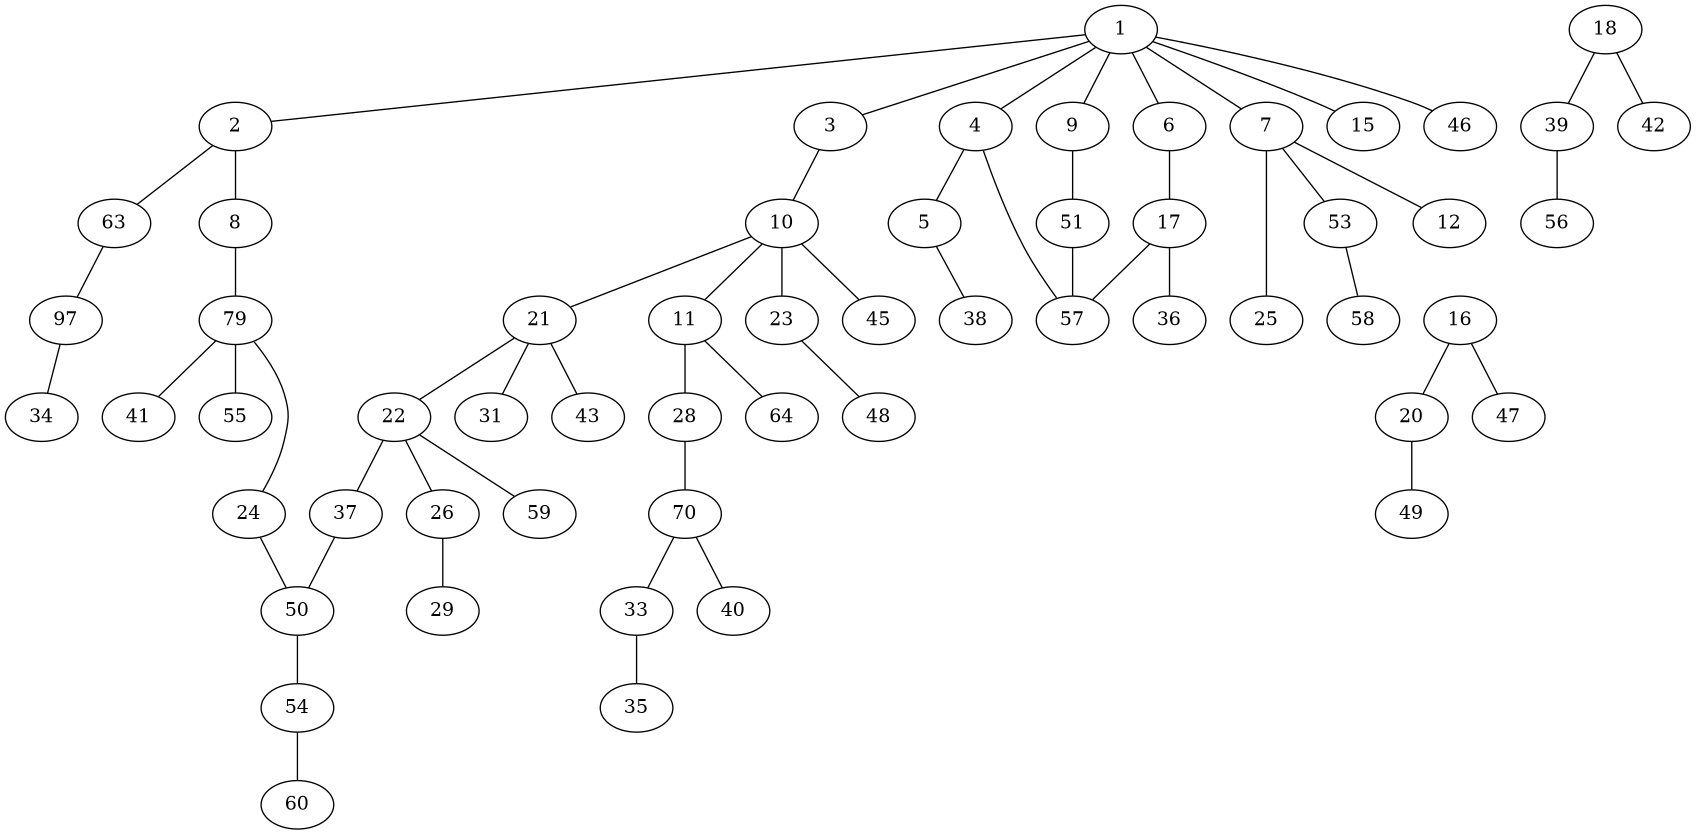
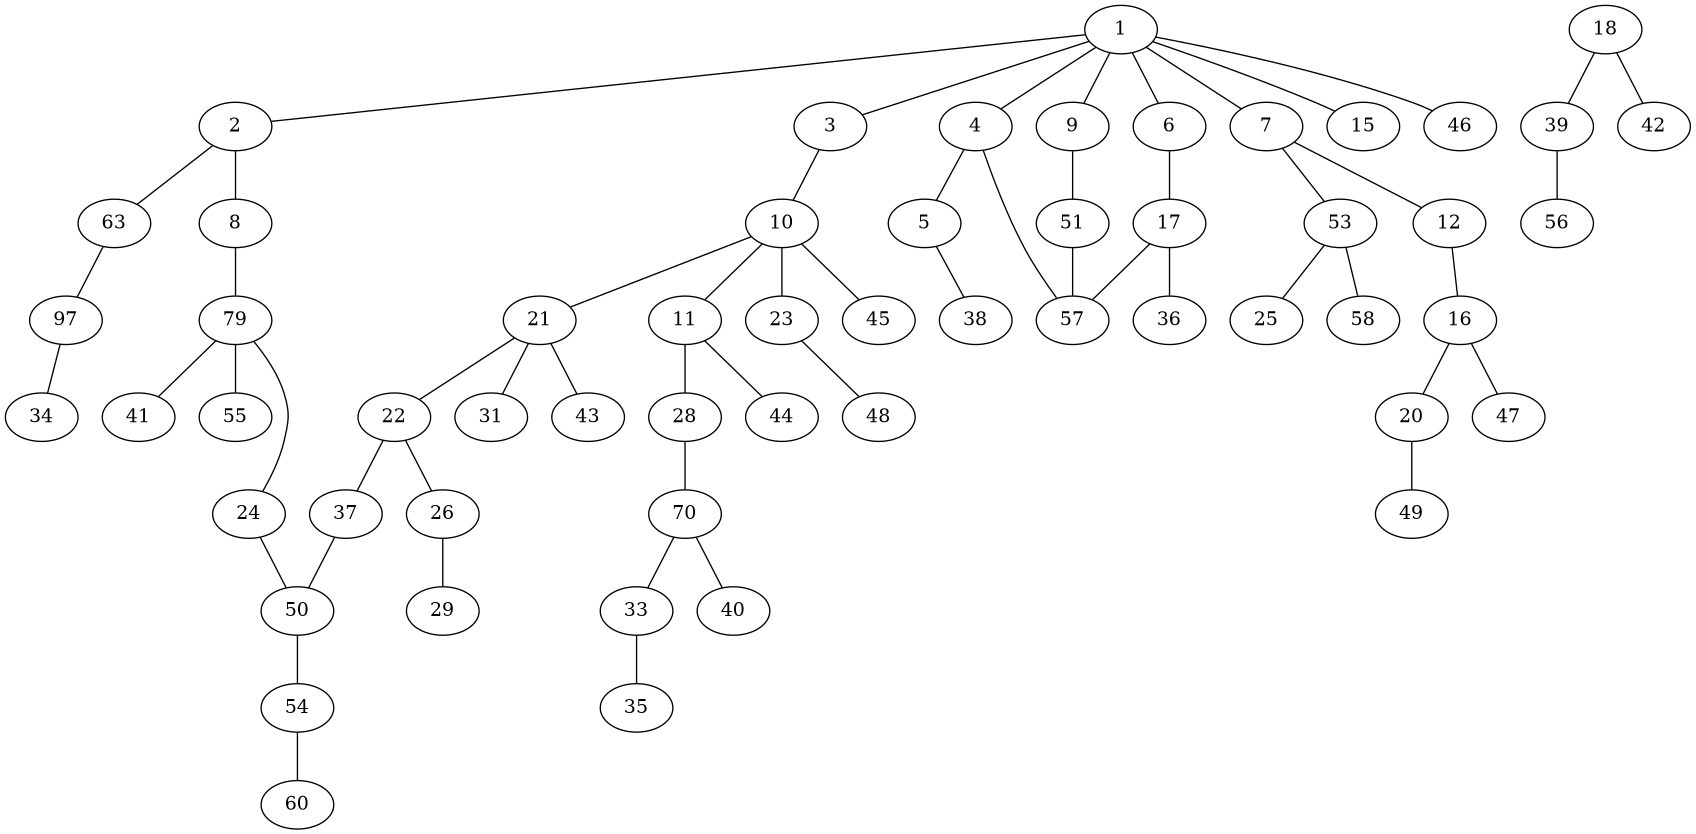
edge "7" -- "25": now "53" -- "25"
edge "12" -- "16": added
node "64": label "64" -> "44"
node "59": removed
